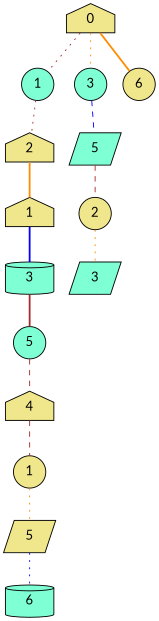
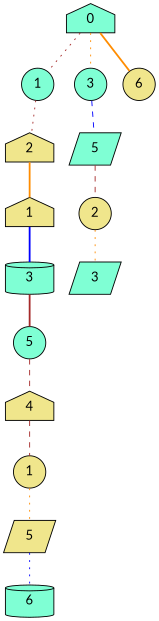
node "0": fillcolor khaki -> aquamarine
